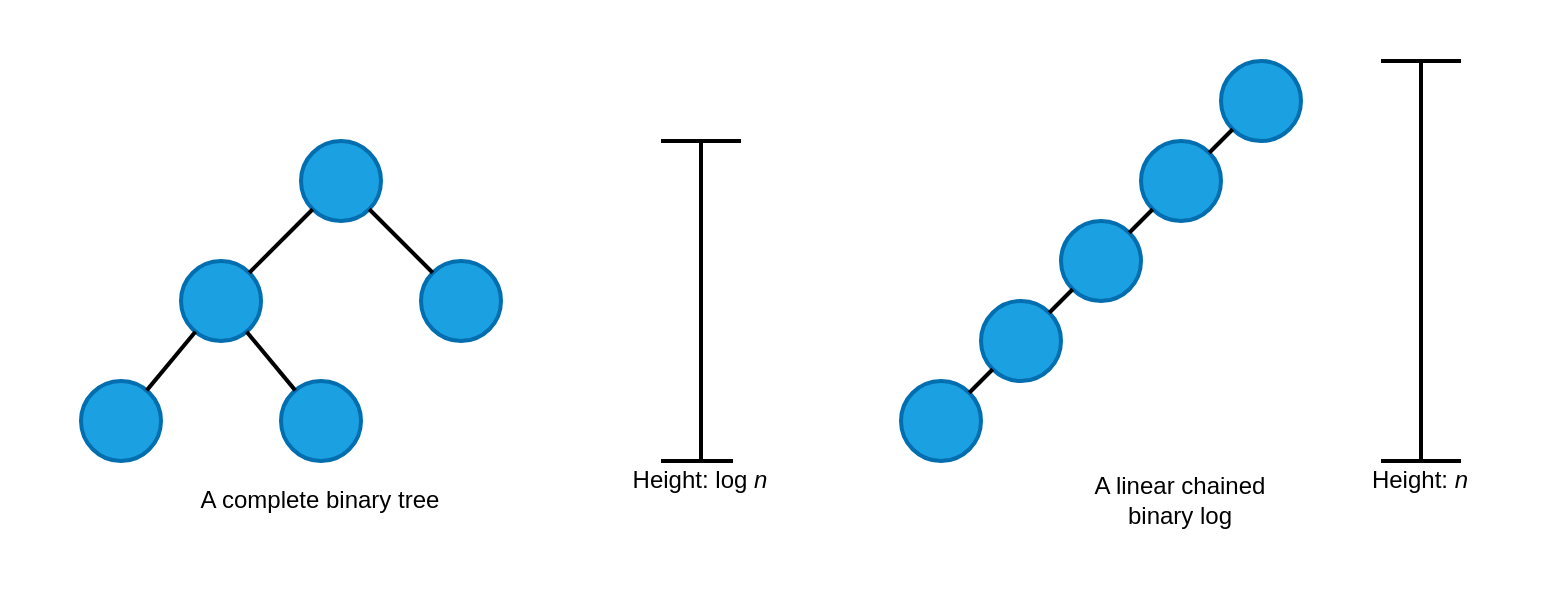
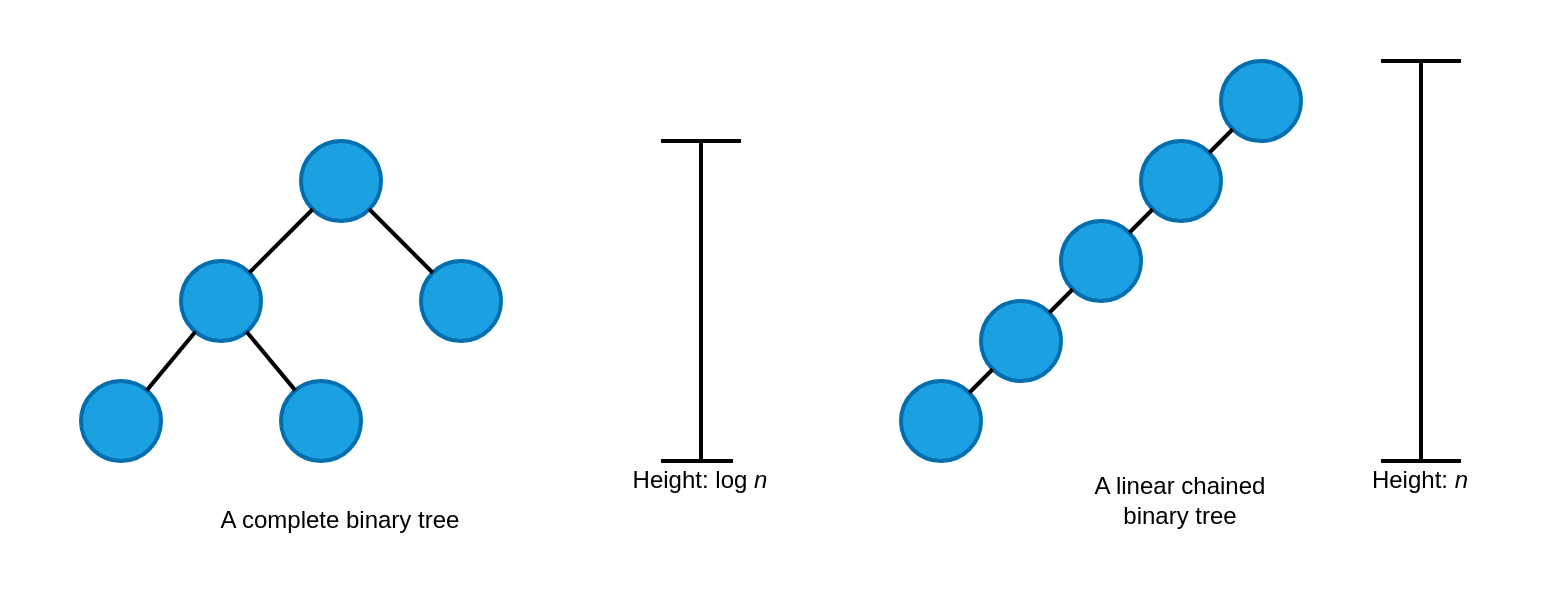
node "A complete binary tree": moved (321, 501) -> (341, 521)
node "A linear chained binary log": label "A linear chained binary log" -> "A linear chained binary tree"
